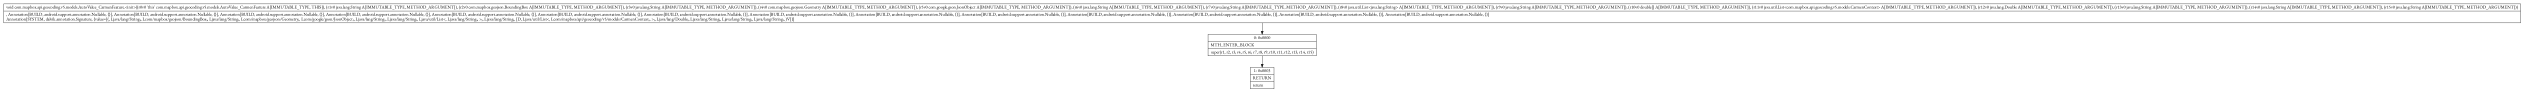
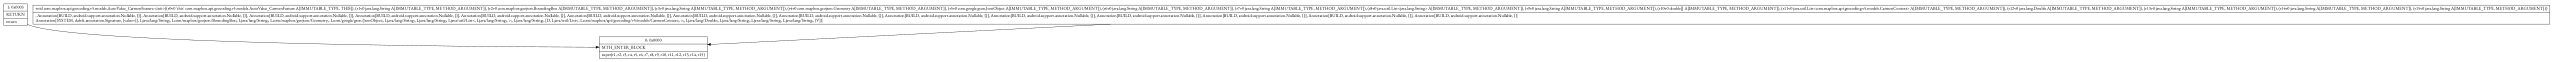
edge "0: 0x0000" -> "1: 0x0003": reversed
